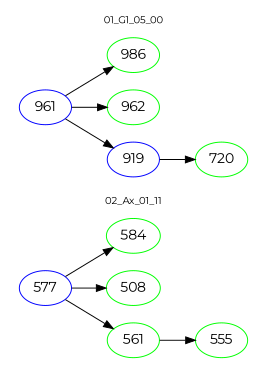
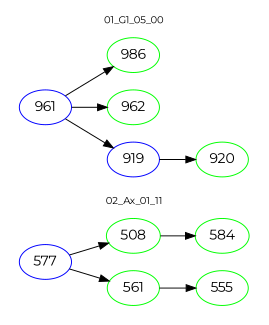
node "720": label "720" -> "920"
edge "577" -> "584": now "508" -> "584"
